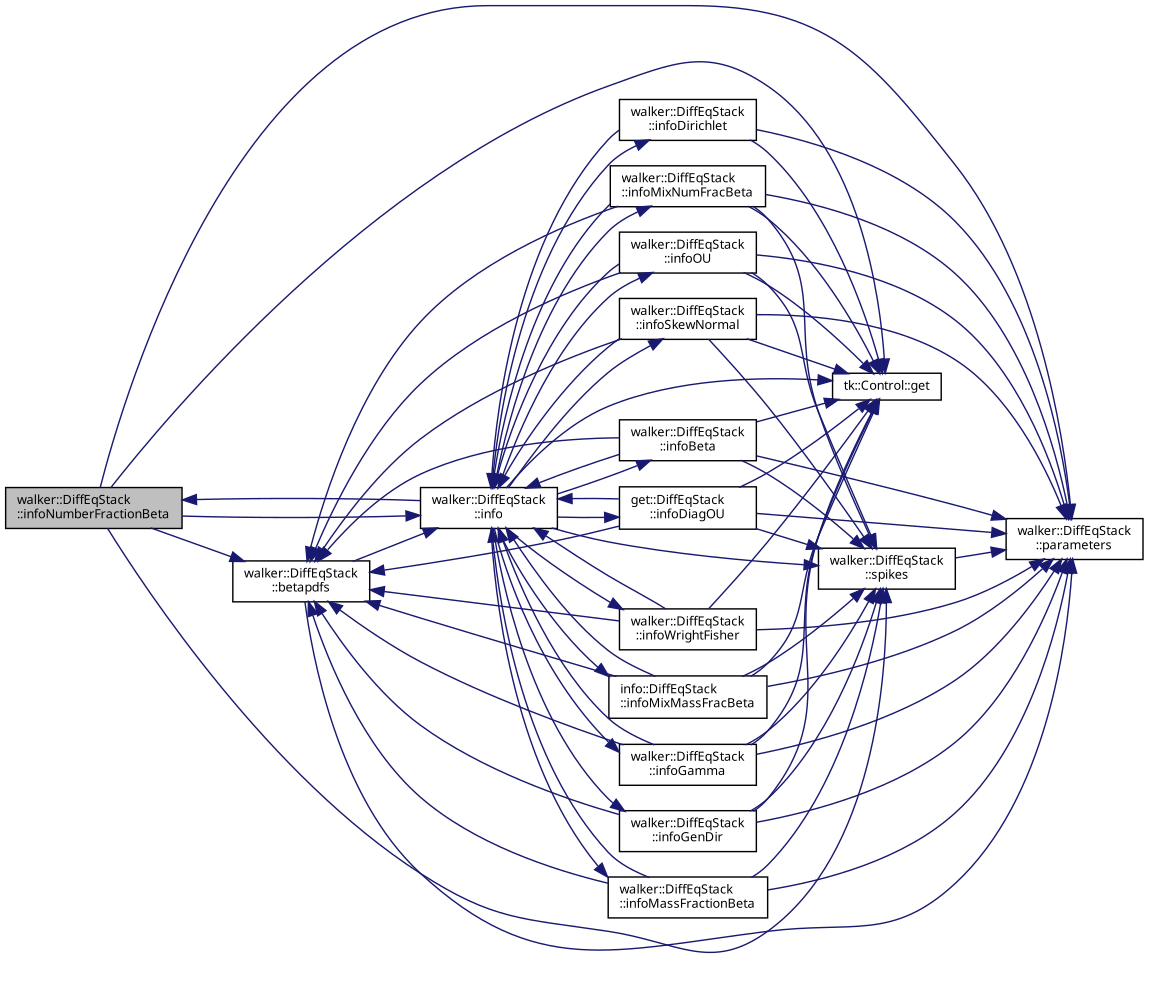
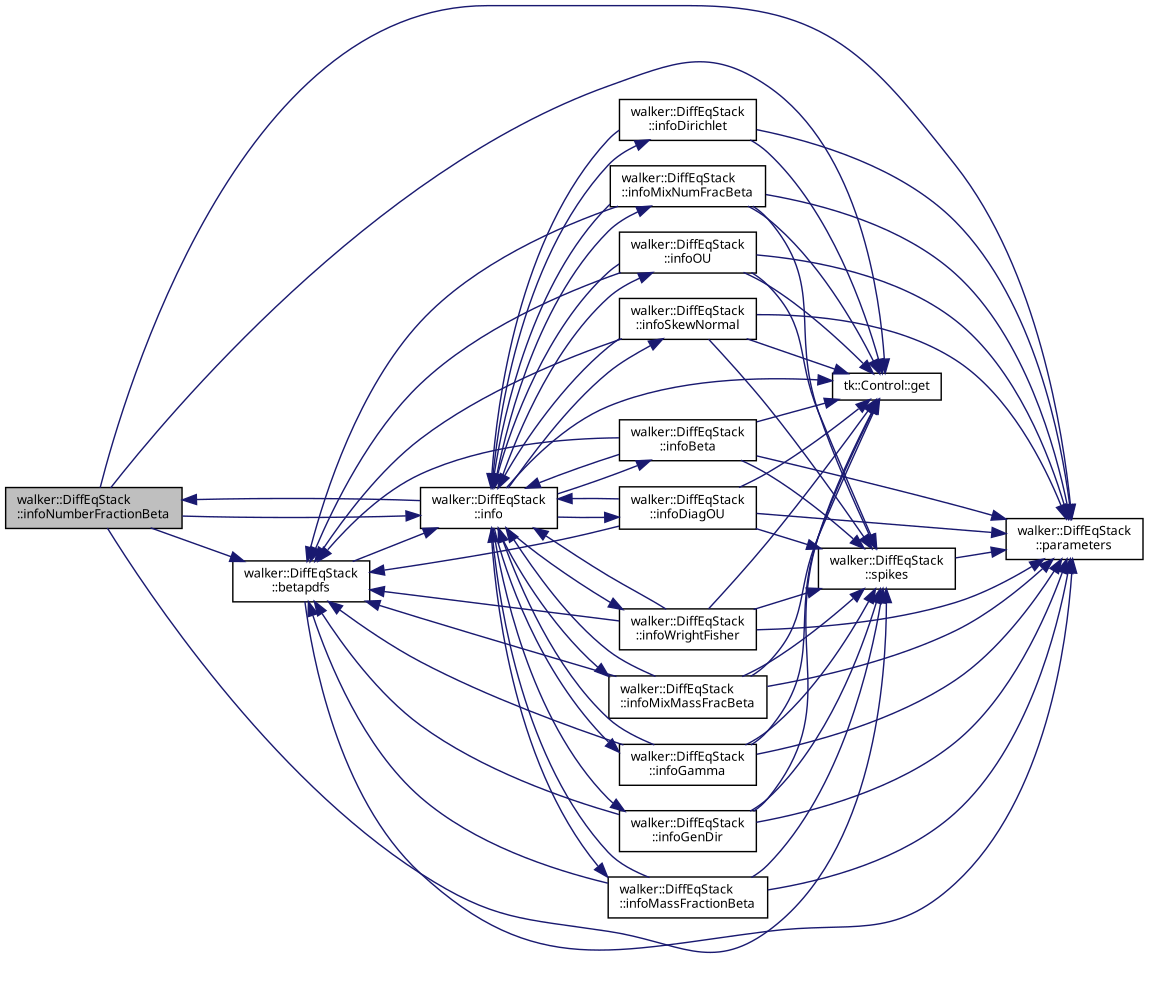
node "get::DiffEqStack ::infoDiagOU": label "get::DiffEqStack ::infoDiagOU" -> "walker::DiffEqStack ::infoDiagOU"
edge "walker::DiffEqStack ::info" -> "walker::DiffEqStack ::spikes": now "walker::DiffEqStack ::infoWrightFisher" -> "walker::DiffEqStack ::spikes"
node "info::DiffEqStack ::infoMixMassFracBeta": label "info::DiffEqStack ::infoMixMassFracBeta" -> "walker::DiffEqStack ::infoMixMassFracBeta"
